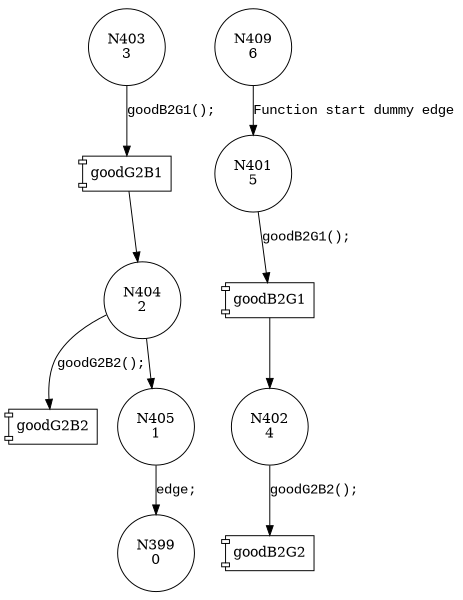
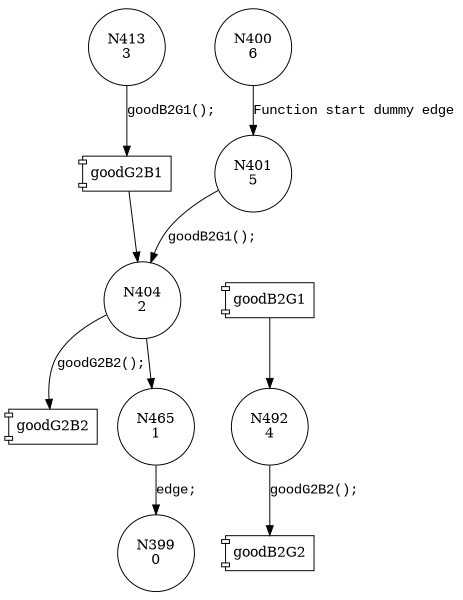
node "N403 3": label "N403 3" -> "N413 3"
node "N409 6": label "N409 6" -> "N400 6"
edge "N401 5" -> "goodB2G1": now "N401 5" -> "N404 2"
node "N405 1": label "N405 1" -> "N465 1"
node "N402 4": label "N402 4" -> "N492 4"
